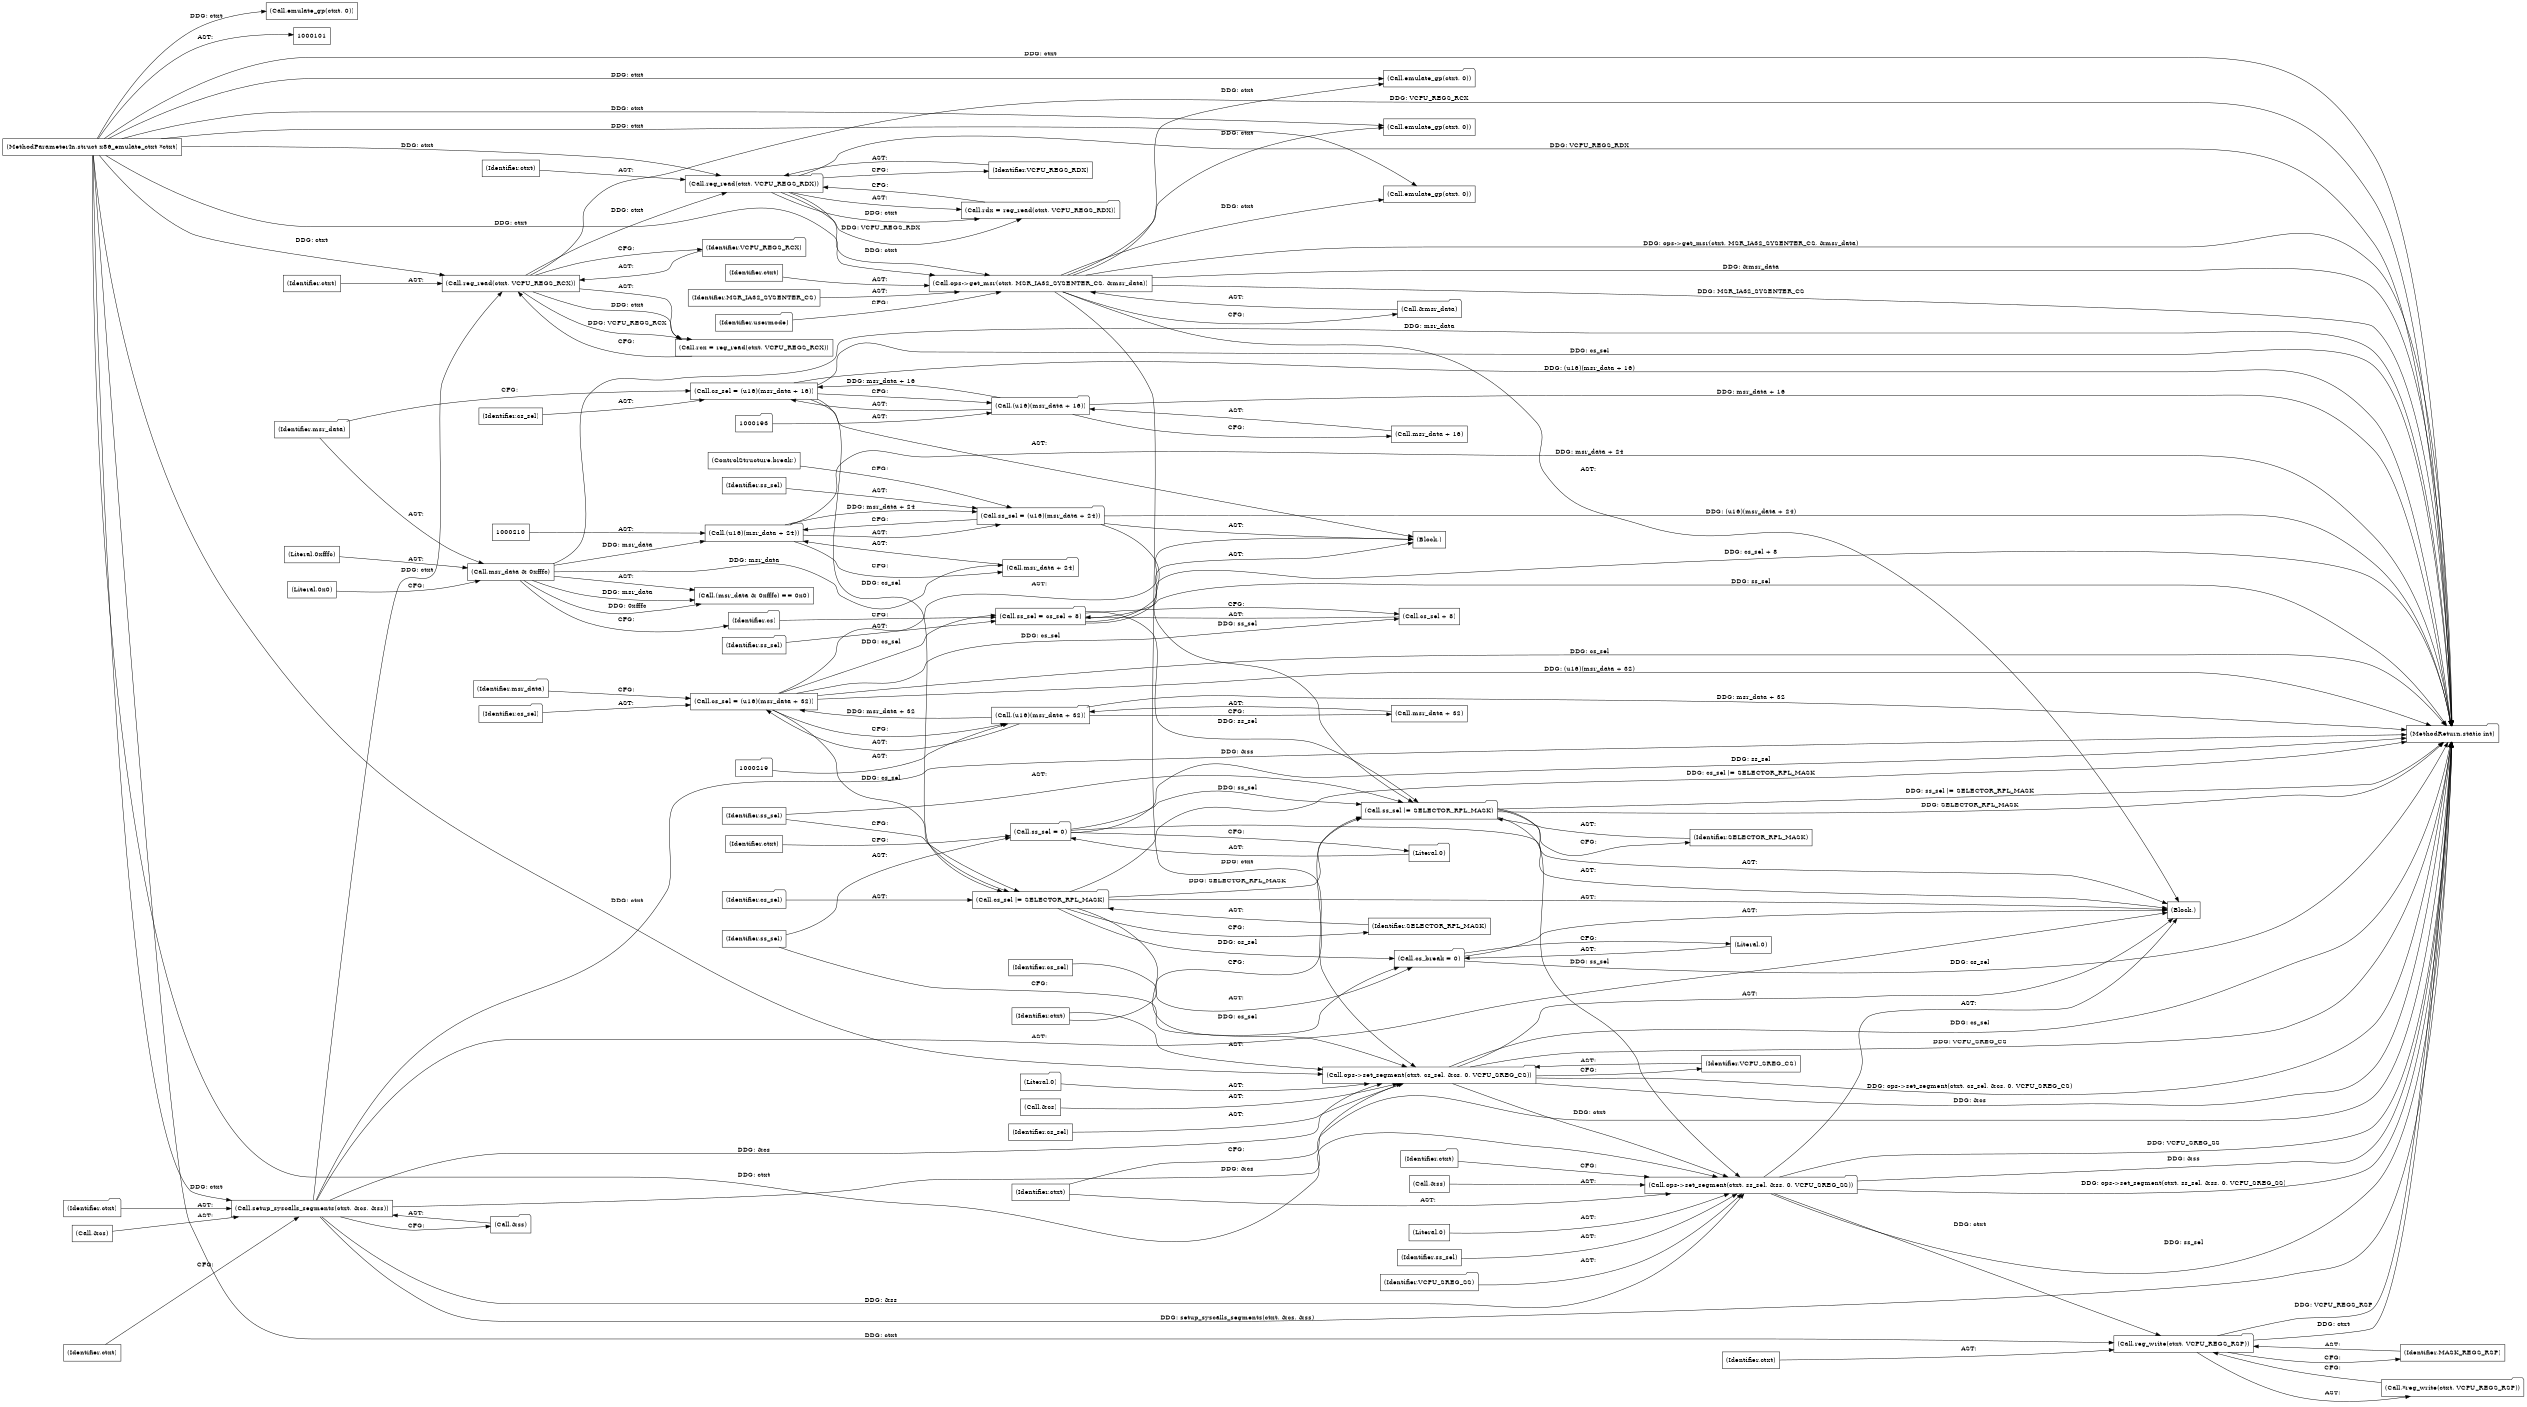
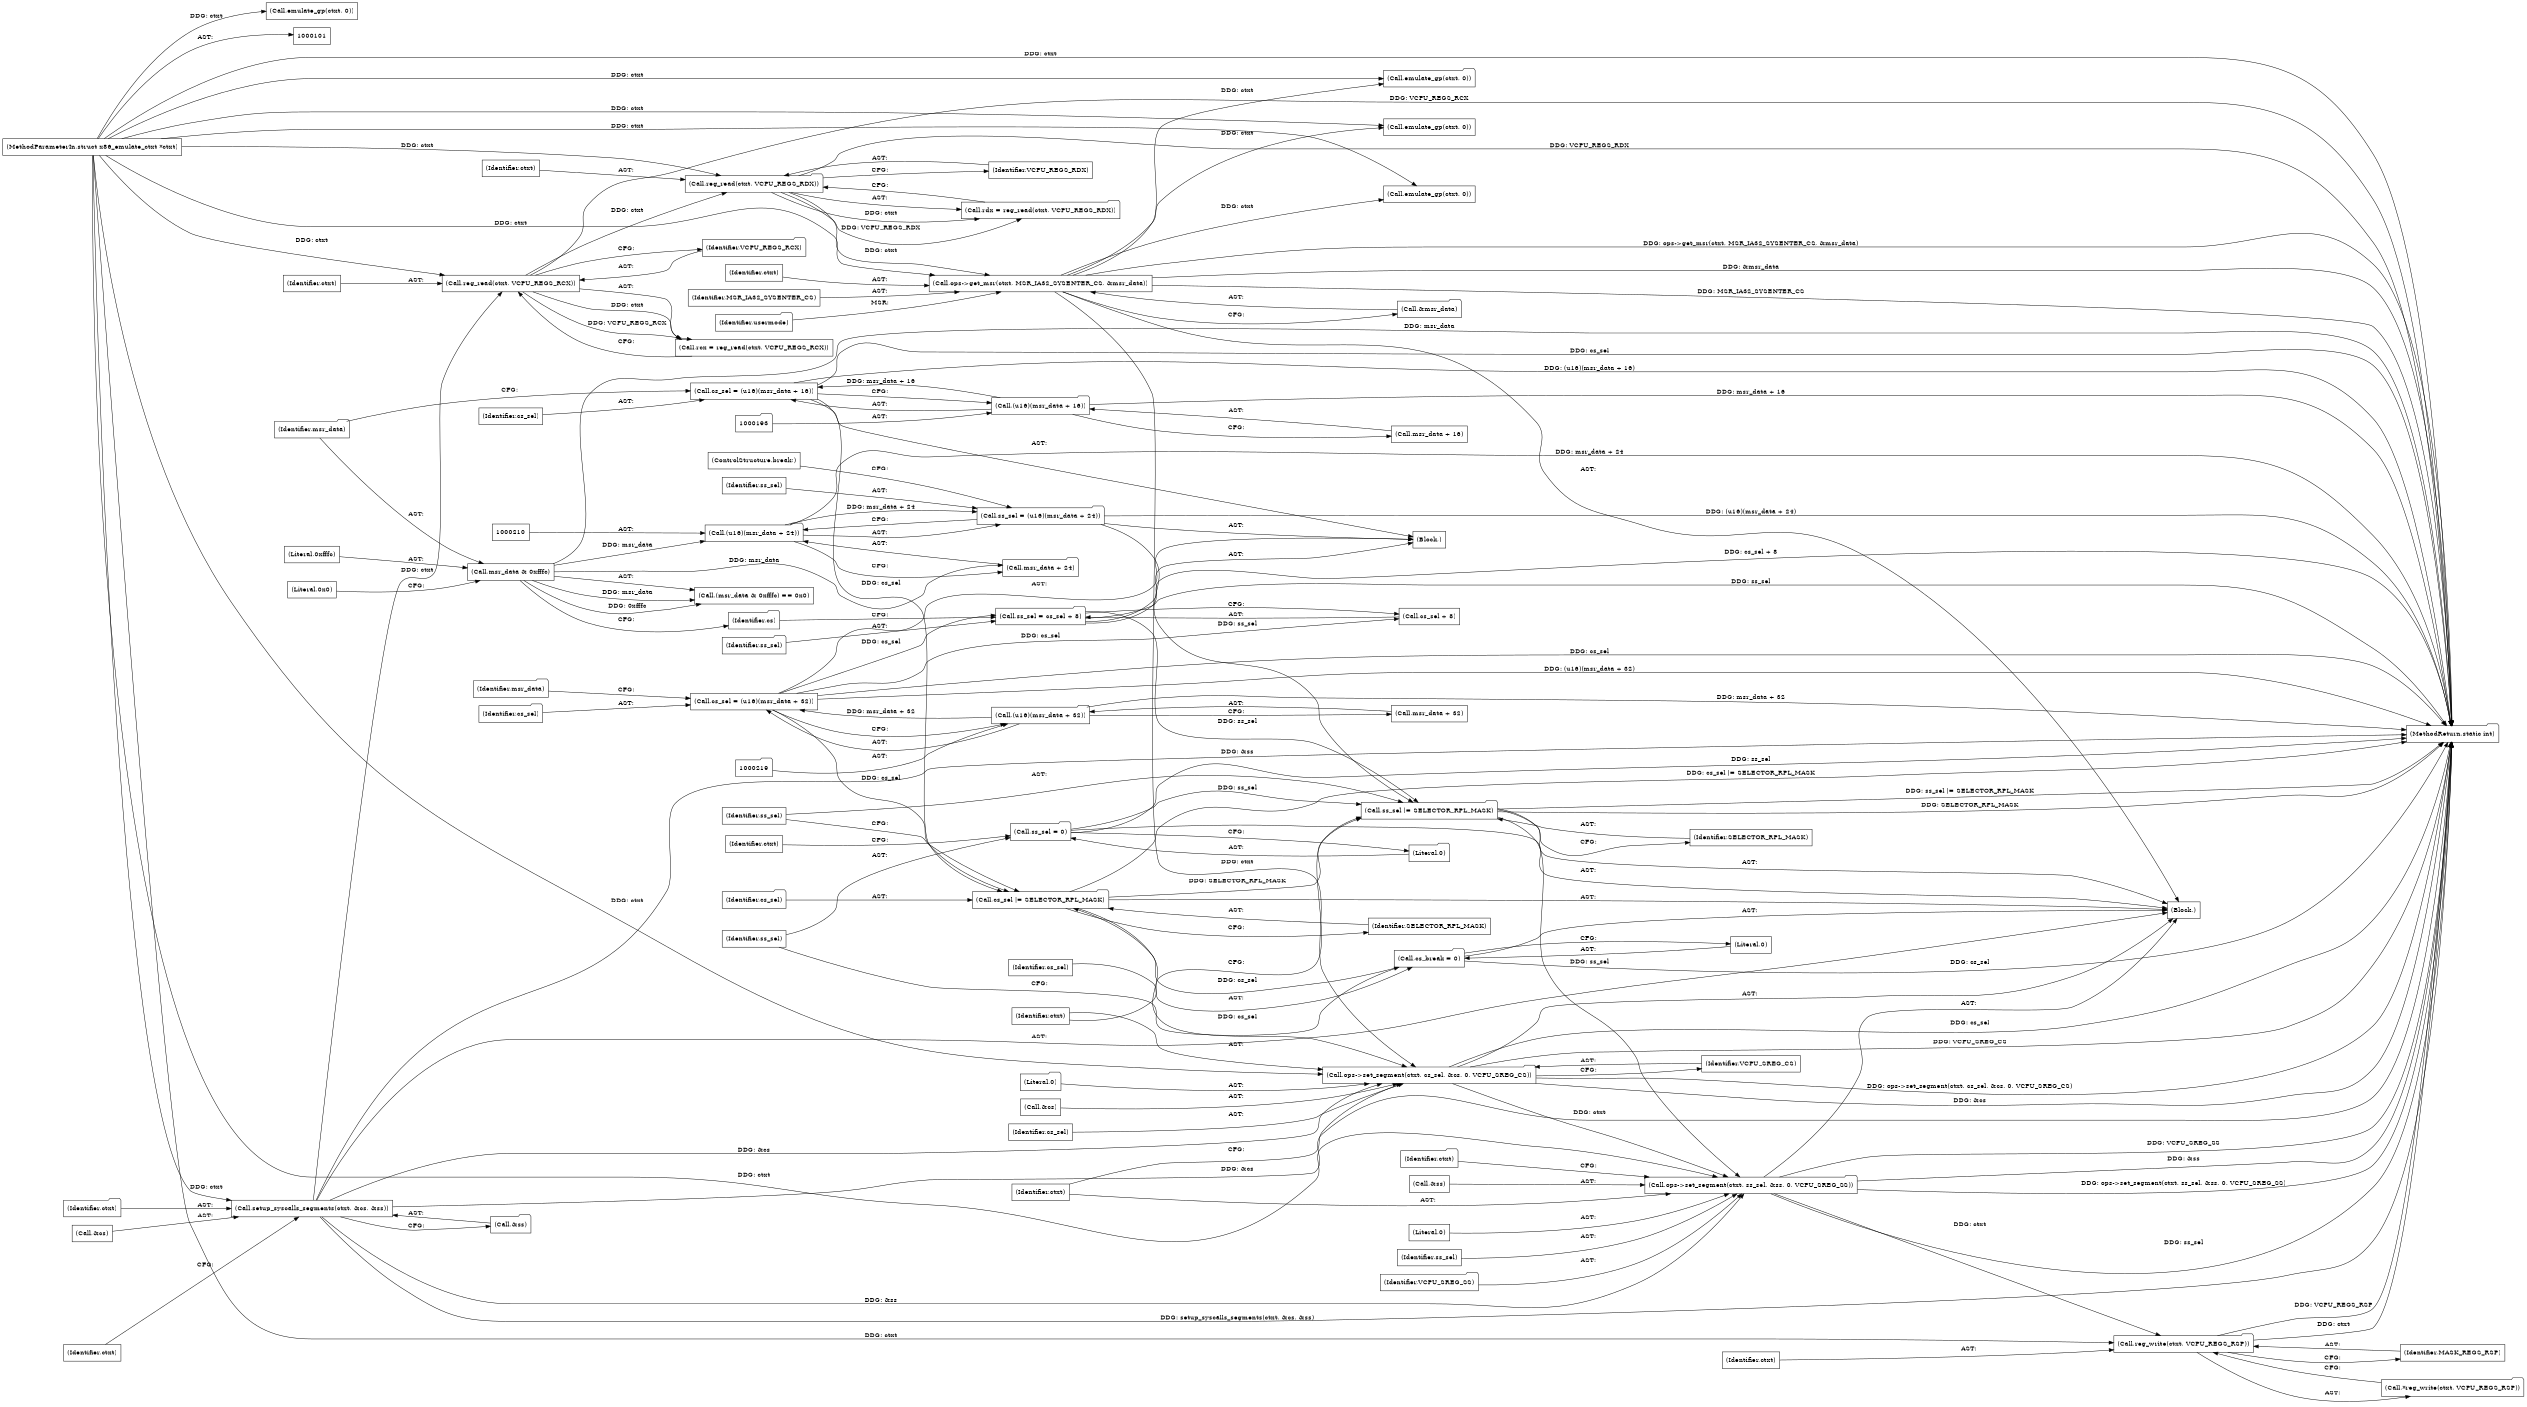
edge "(Identifier,usermode)" -> "(Call,ops->get_msr(ctxt, MSR_IA32_SYSENTER_CS, &msr_data))": label "CFG: " -> "MSR: "
edge "(Call,cs_sel |= SELECTOR_RPL_MASK)" -> "(Call,cs_break = 0)": reversed
